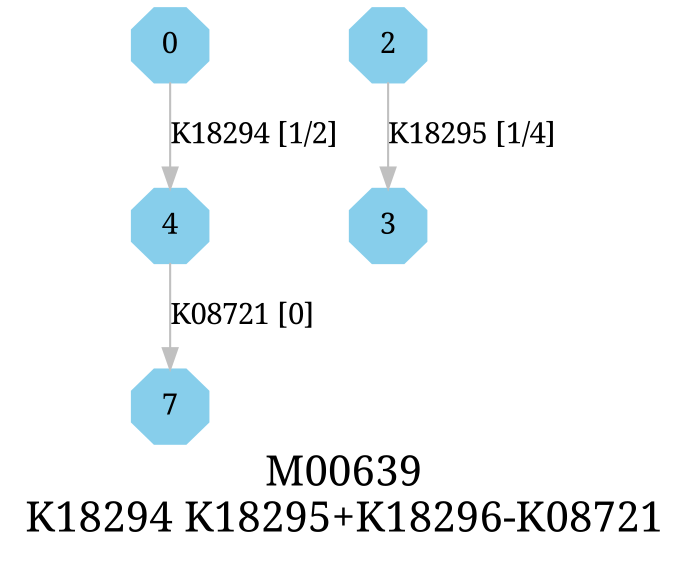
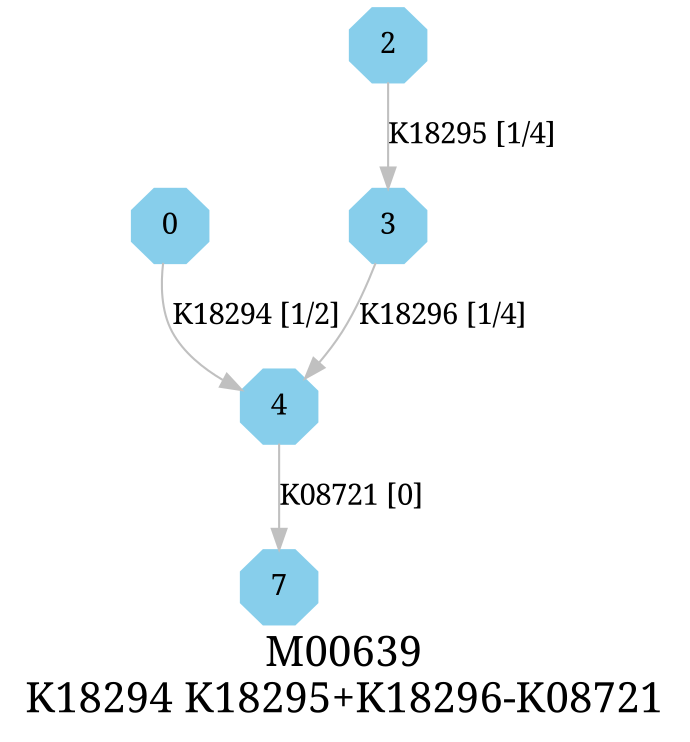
edge "3" -> "4": added, label "K18296 [1/4]"
